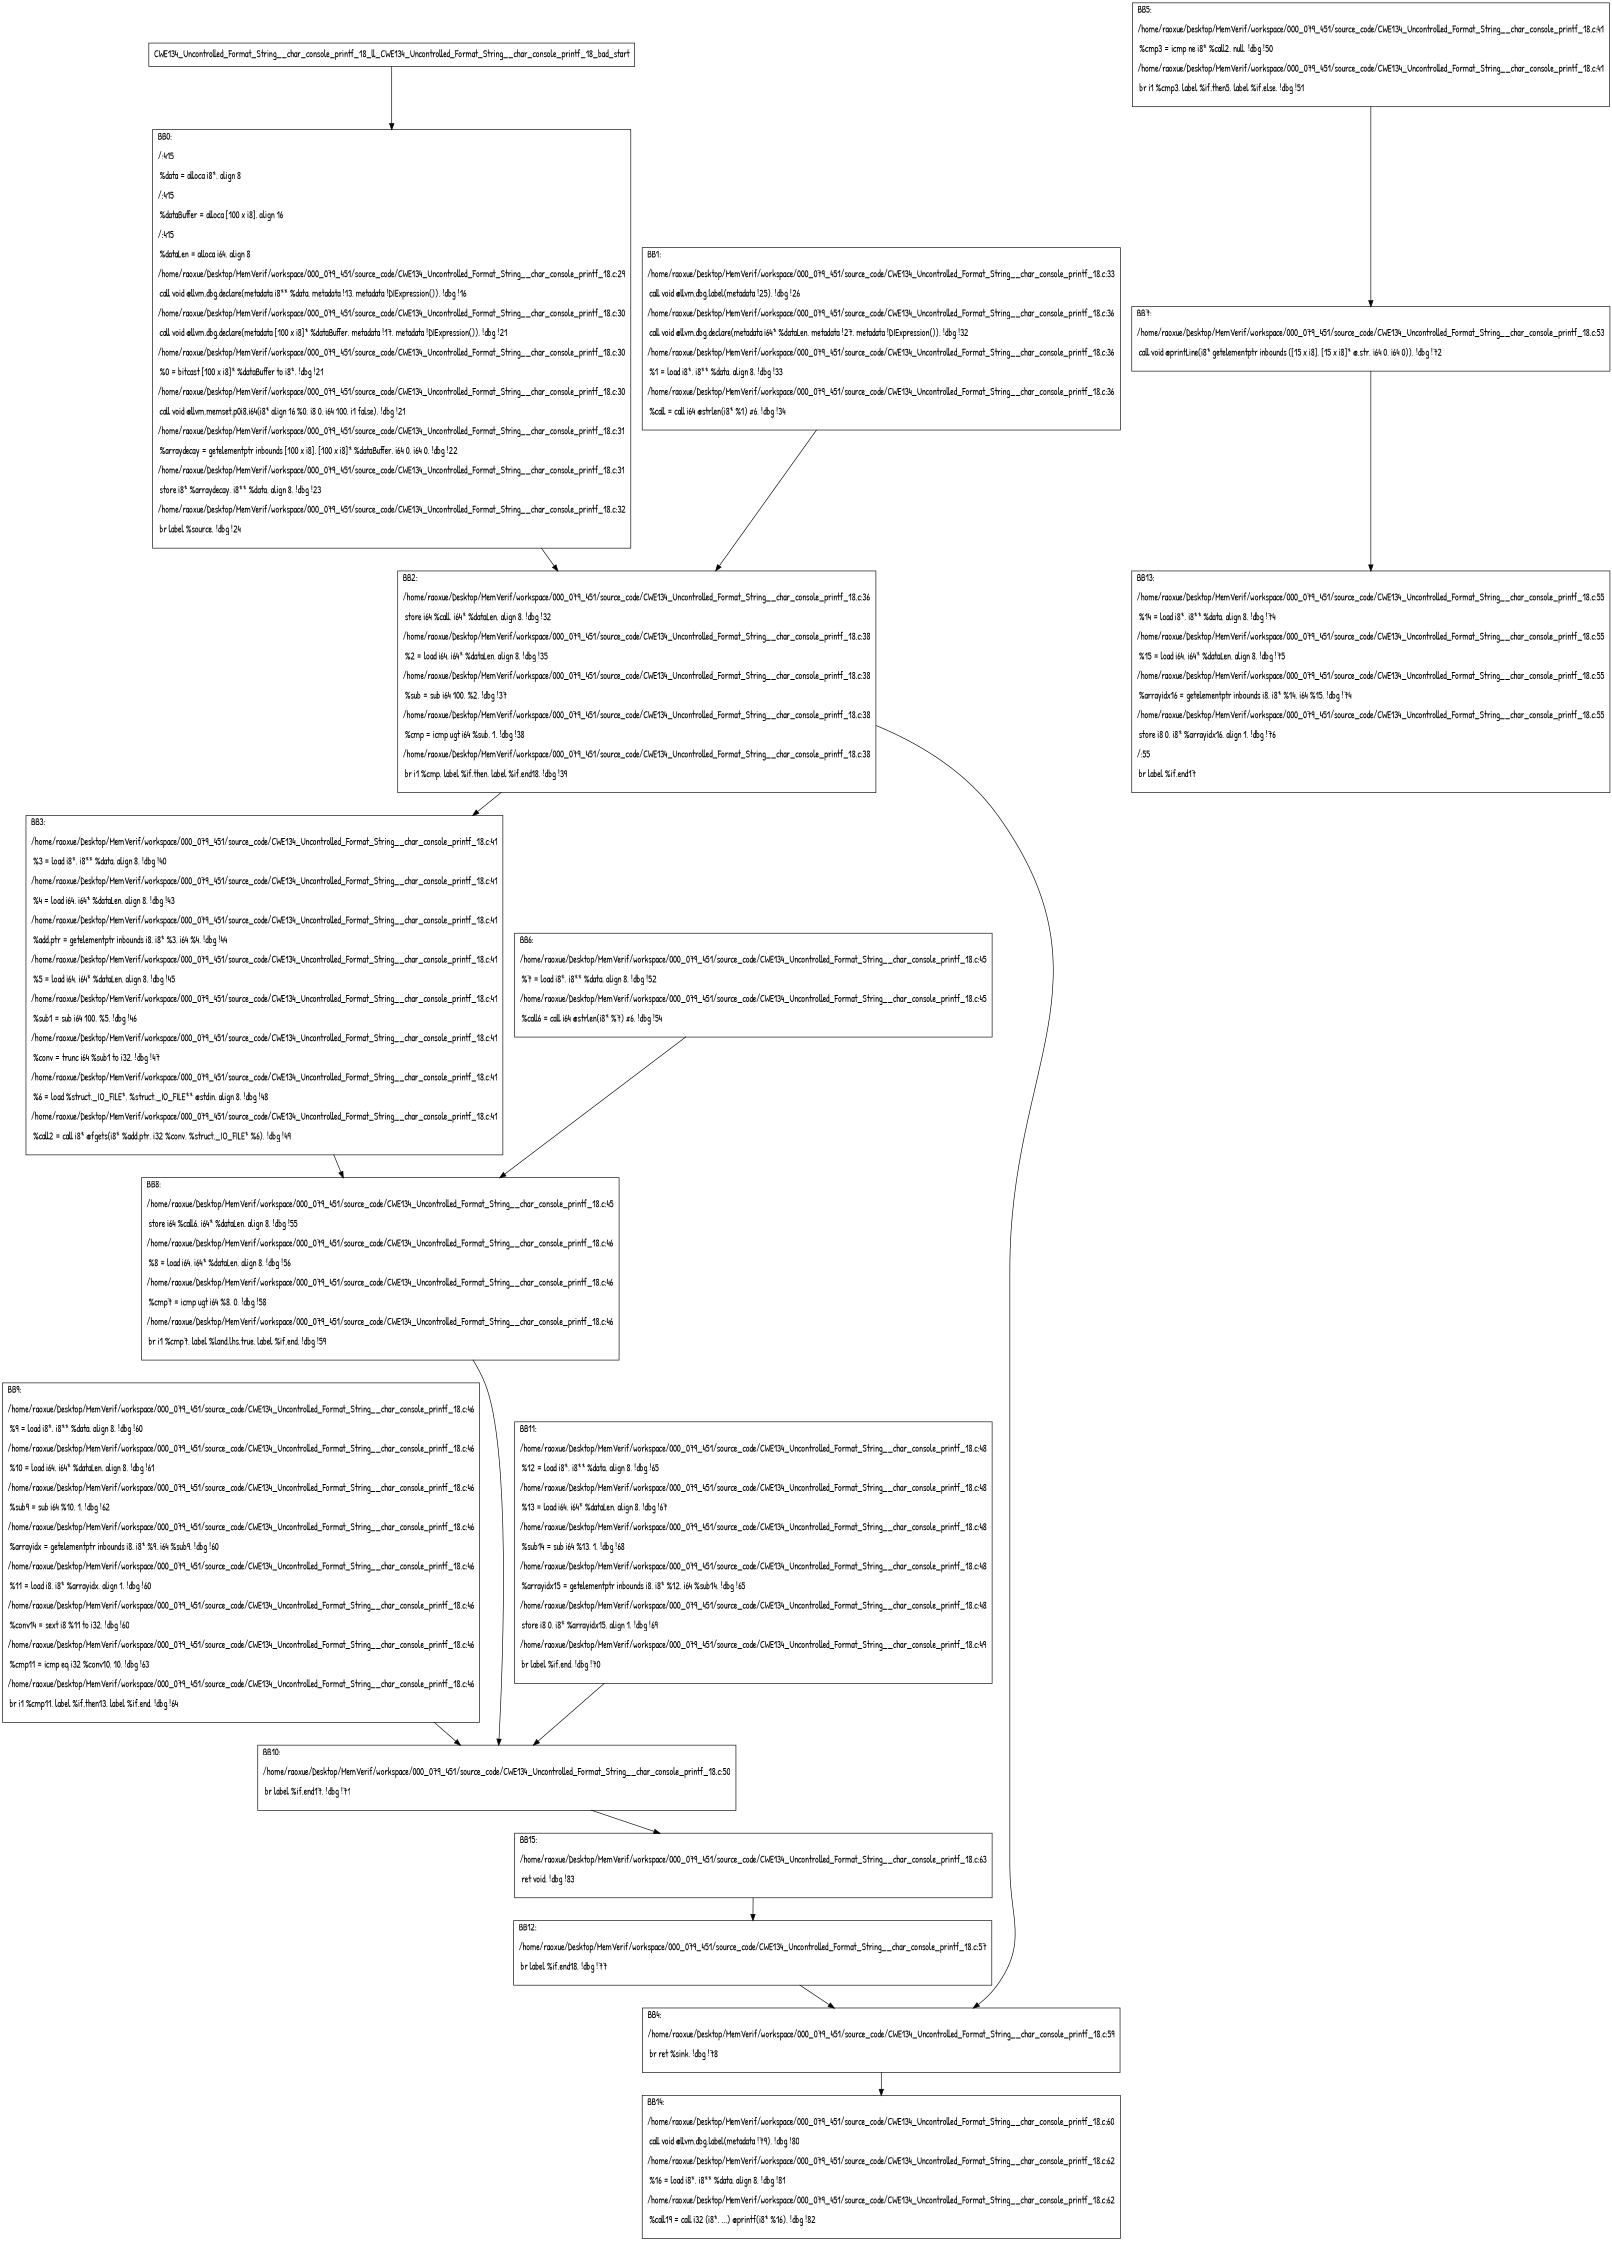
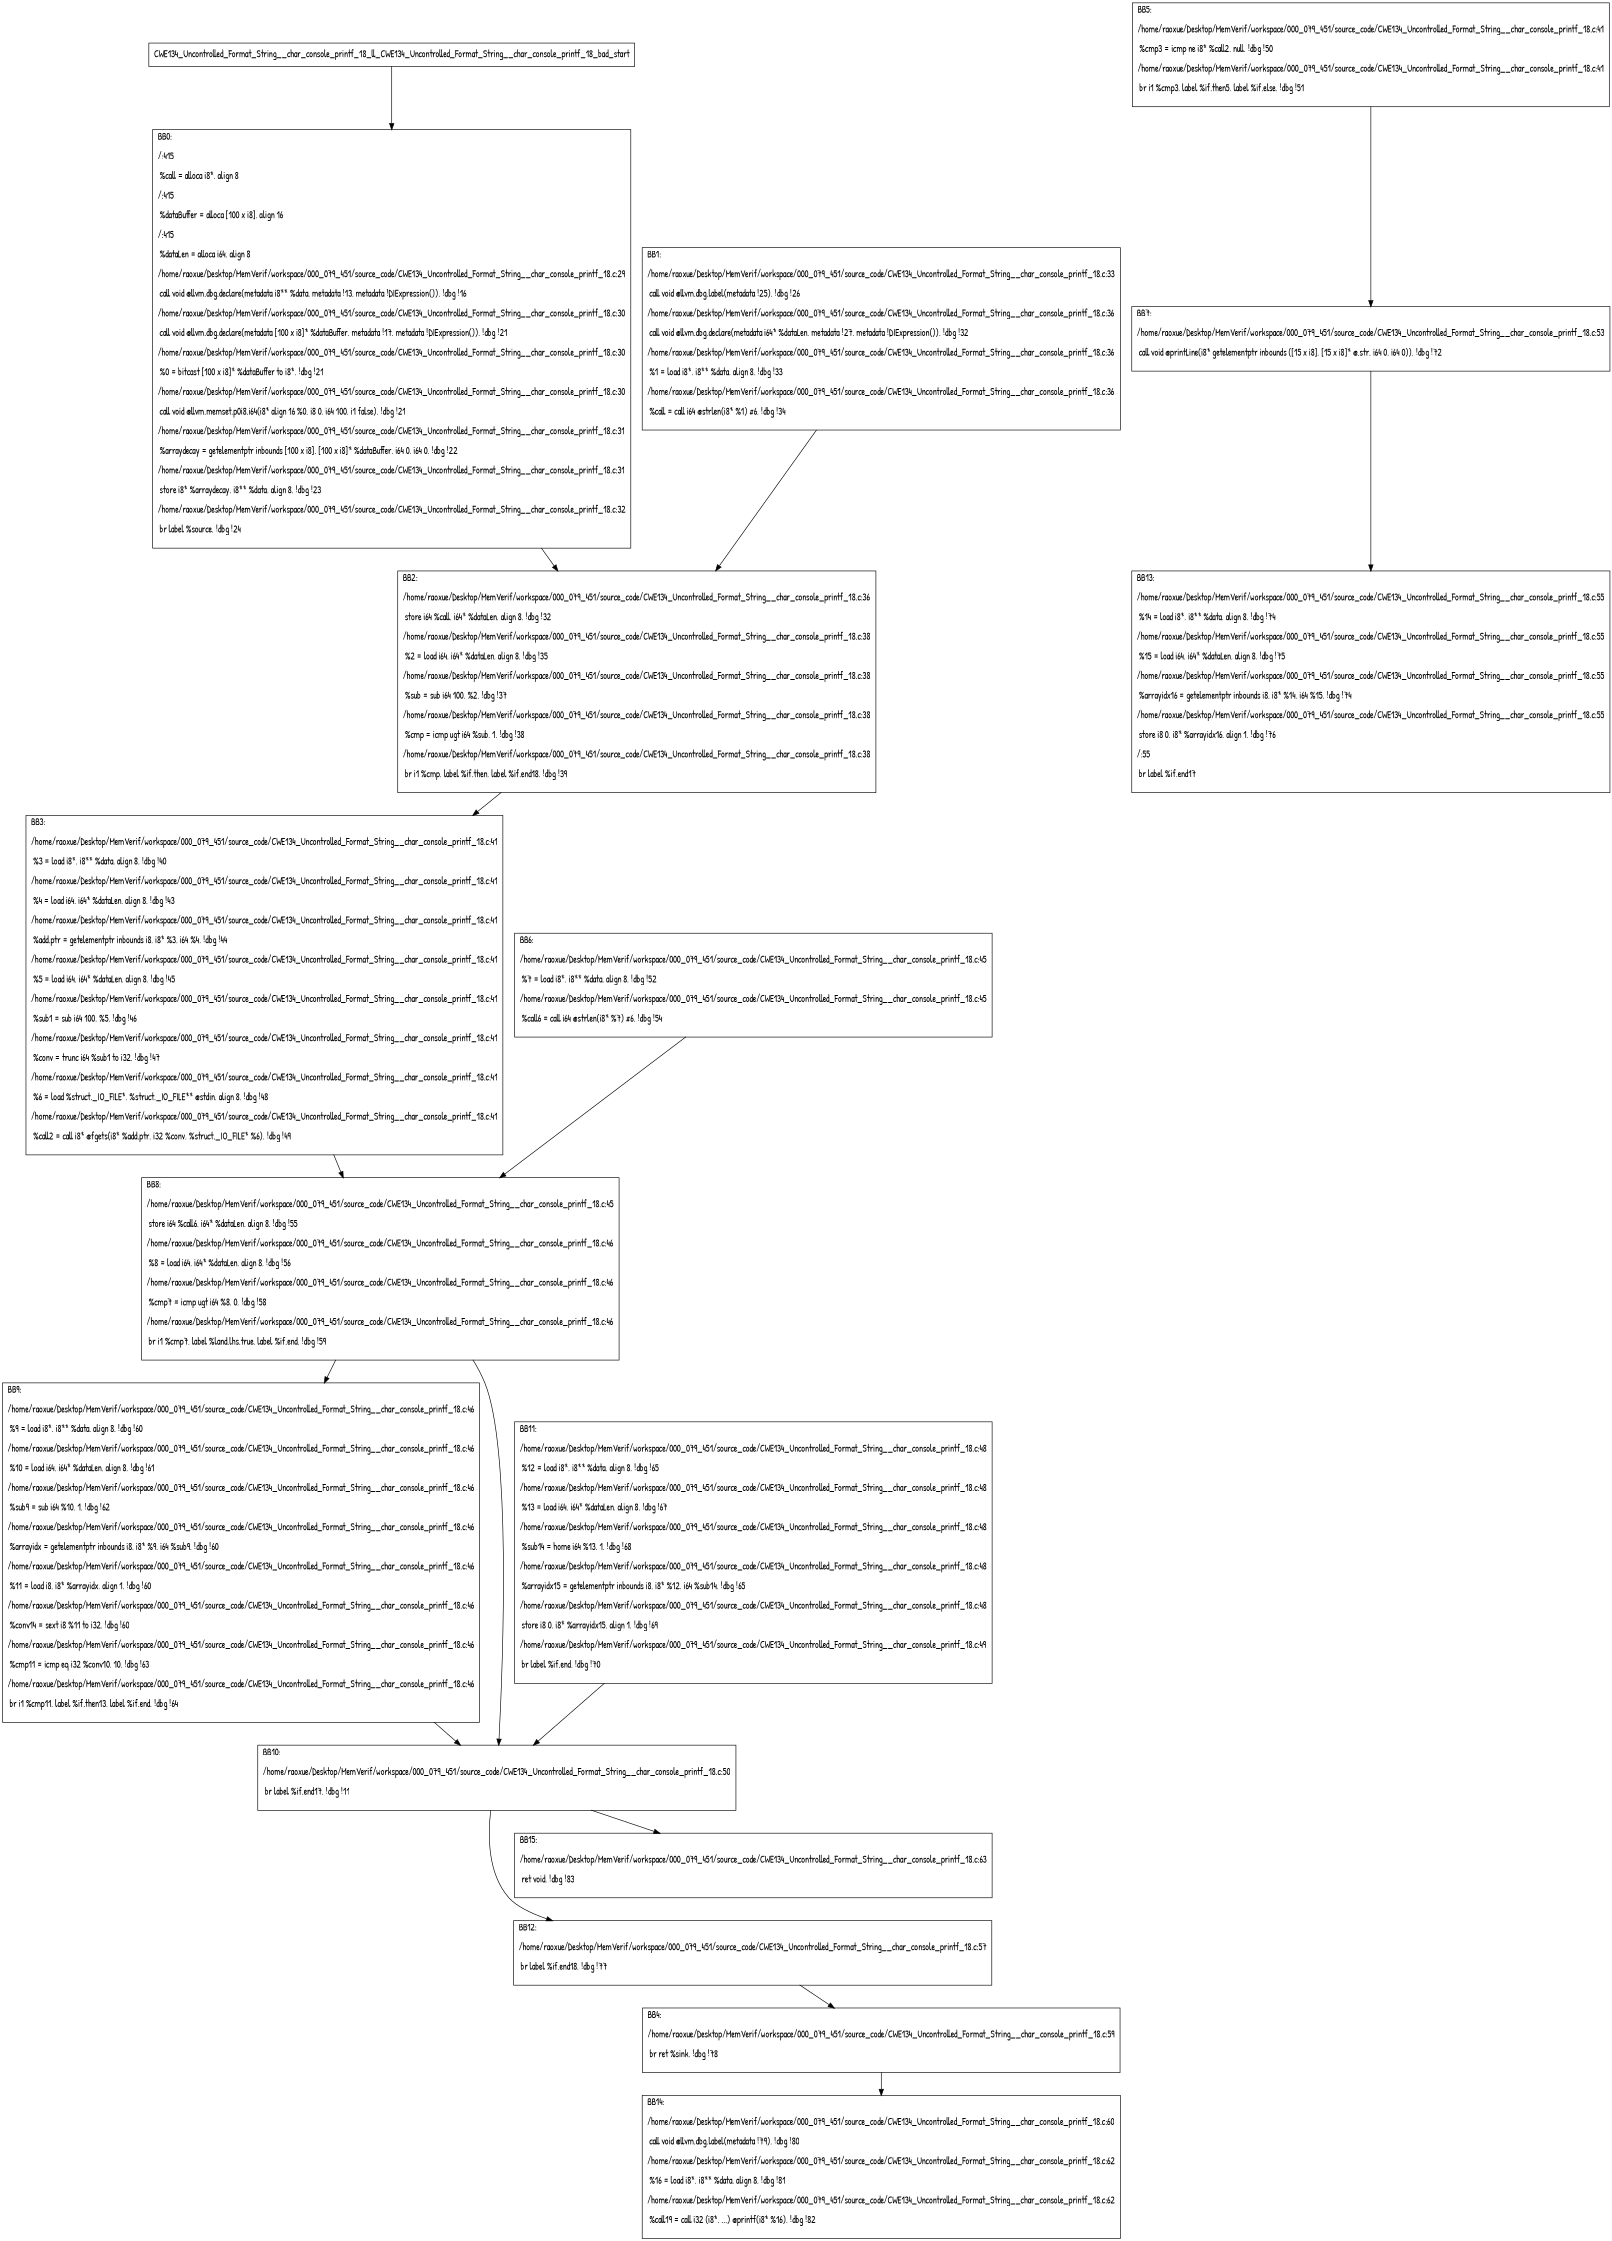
node "BB0:": text "%data = alloca i8*, align 8" -> "%call = alloca i8*, align 8"
edge "BB2:" -> "BB4:": removed
edge "BB8:" -> "BB9:": added
node "BB11:": text "%sub14 = sub i64 %13, 1, !dbg !68" -> "%sub14 = home i64 %13, 1, !dbg !68"
node "BB10:": text "br label %if.end17, !dbg !71" -> "br label %if.end17, !dbg !11"
edge "BB15:" -> "BB12:": now "BB10:" -> "BB12:"
